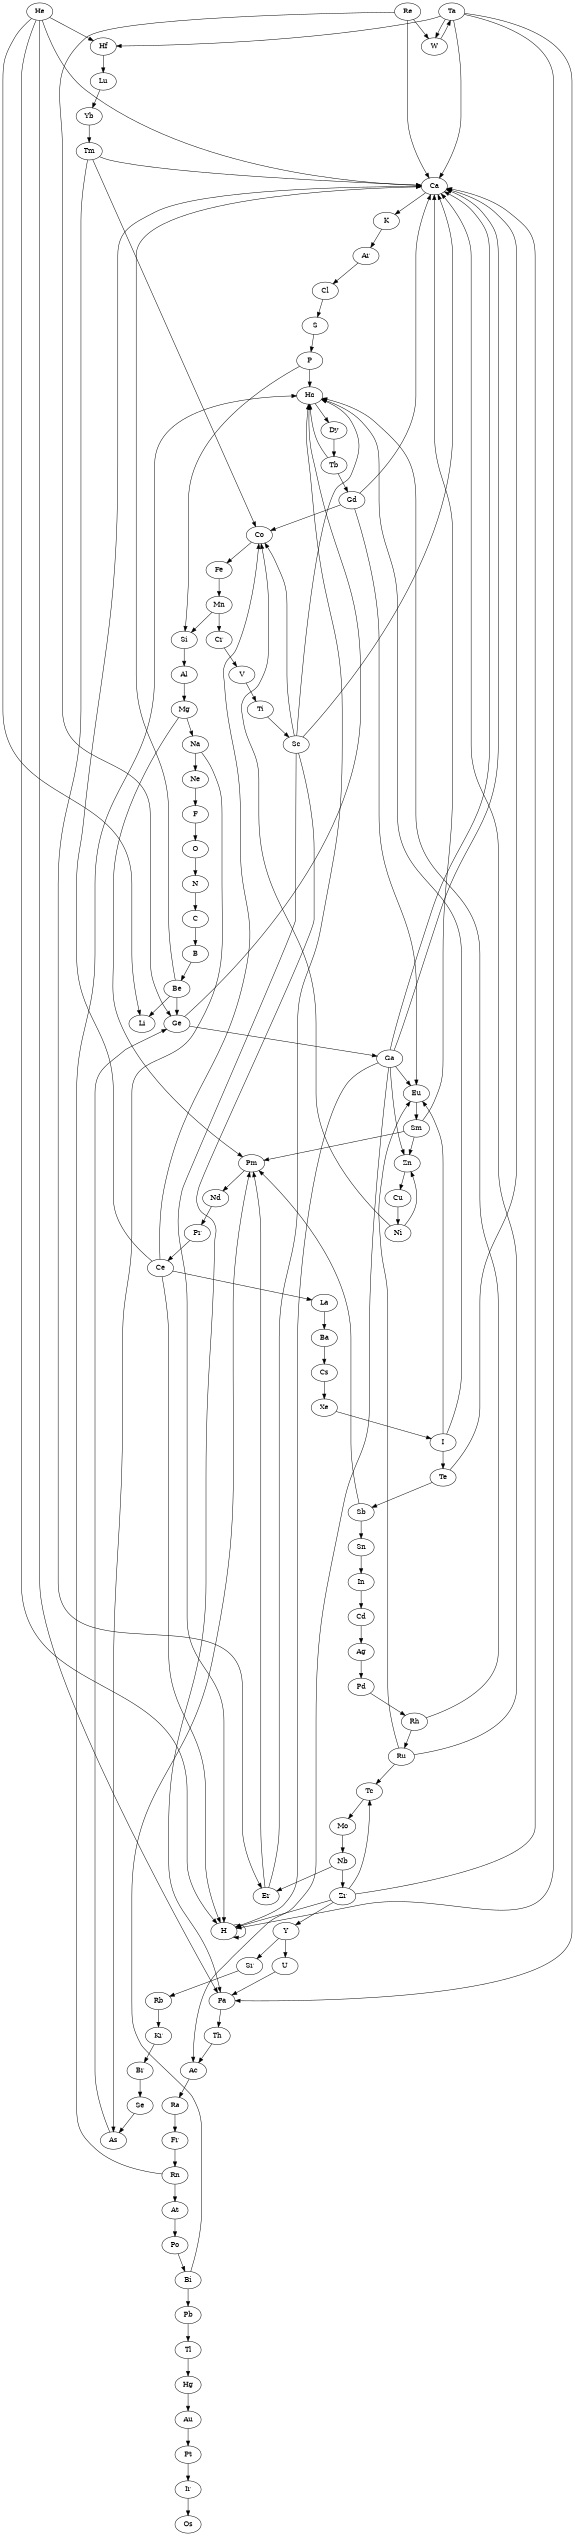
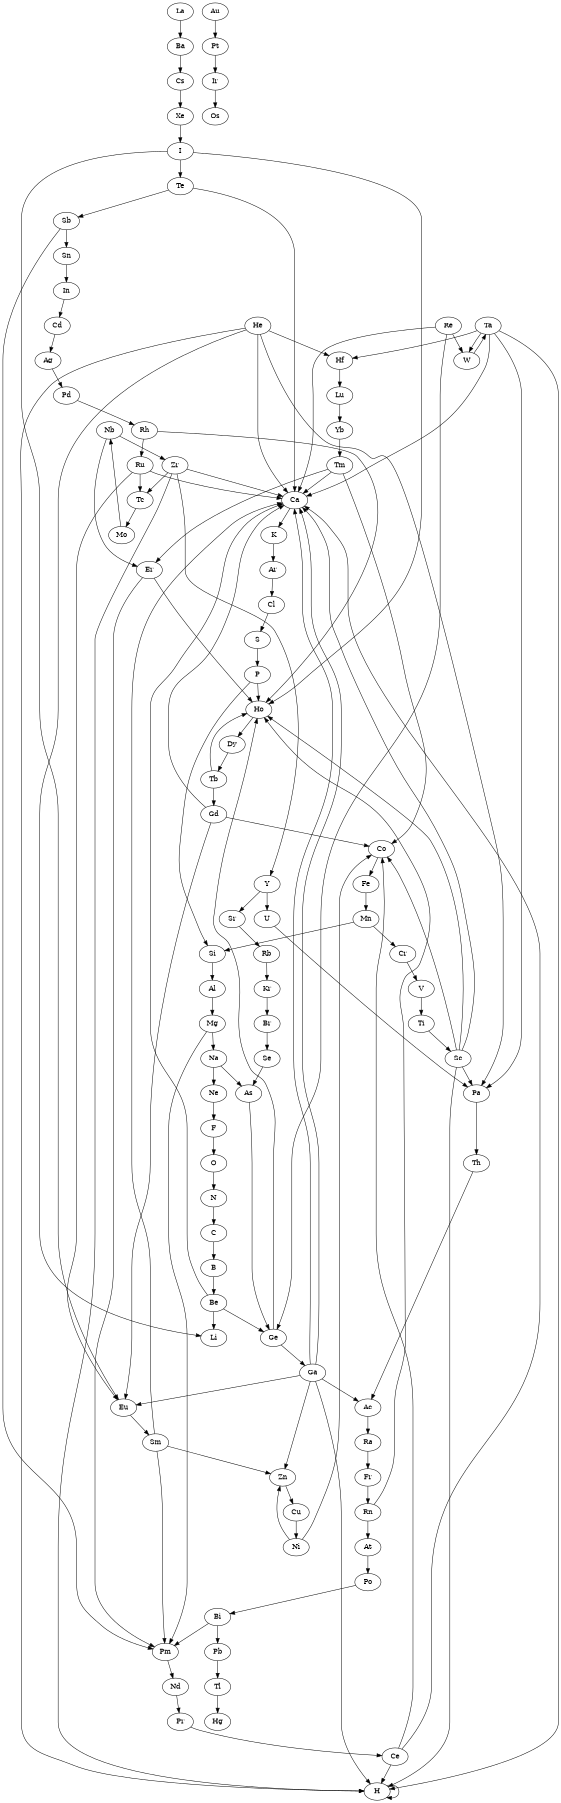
edge "Ce" -> "La": removed
edge "Hg" -> "Au": removed
